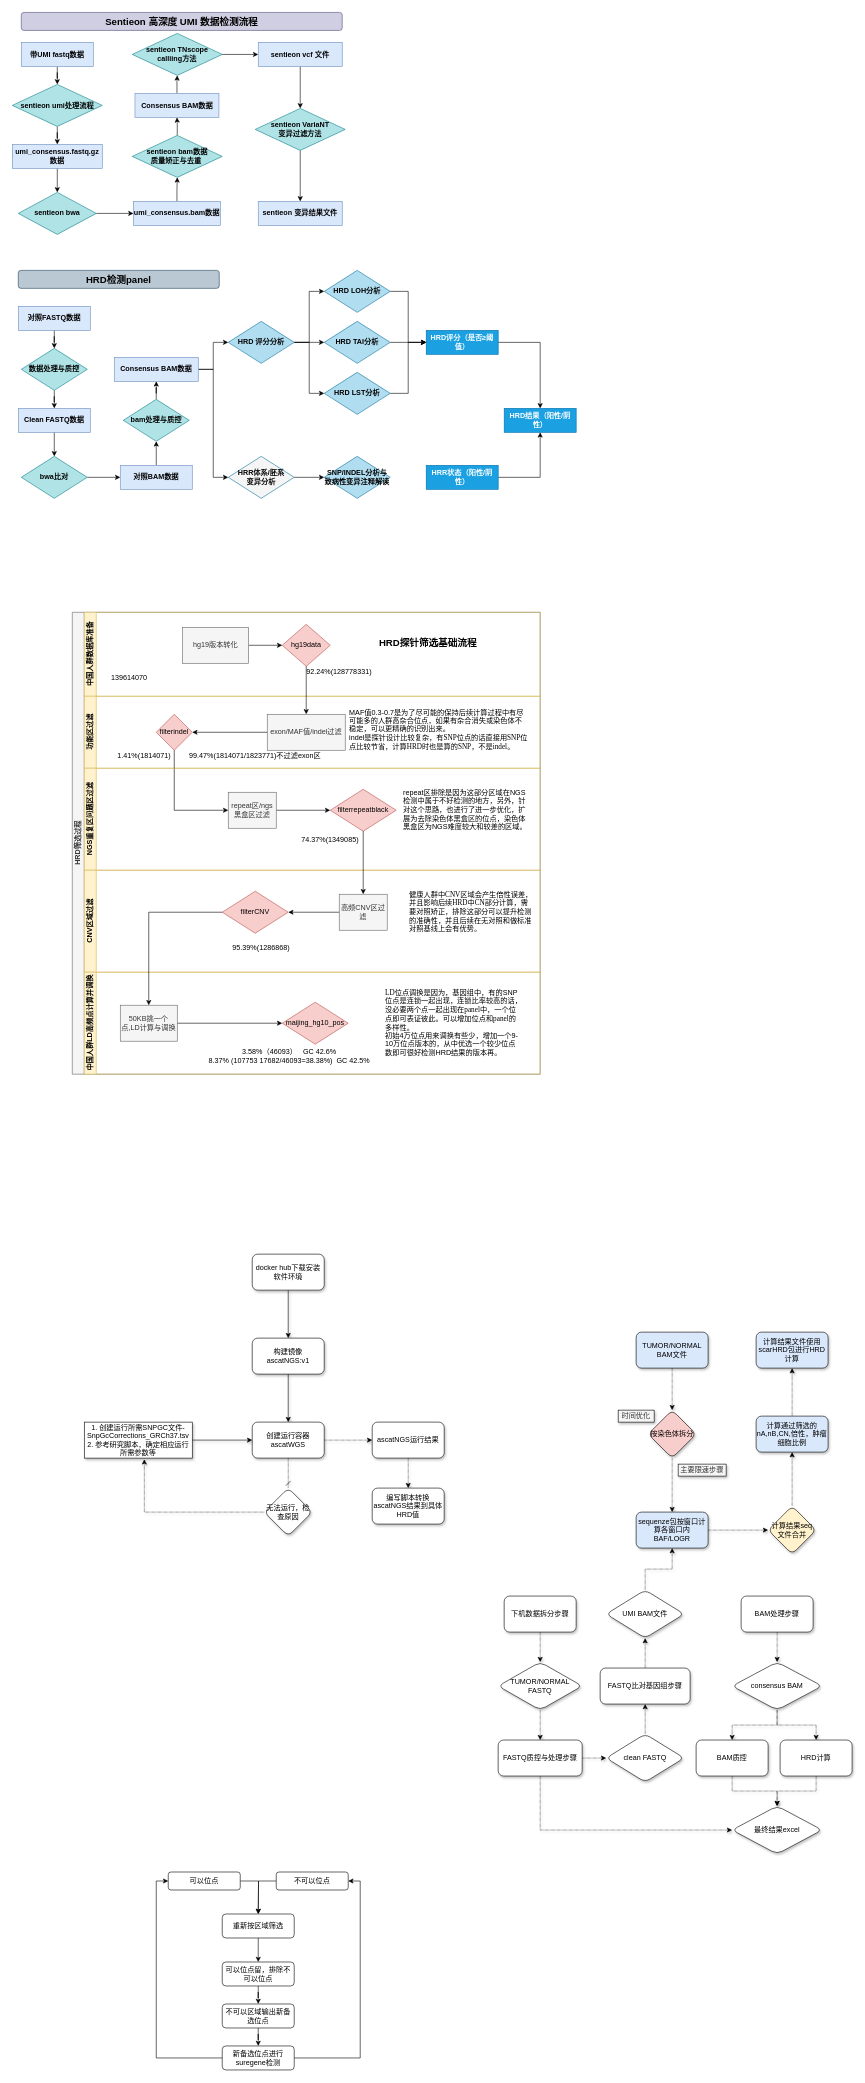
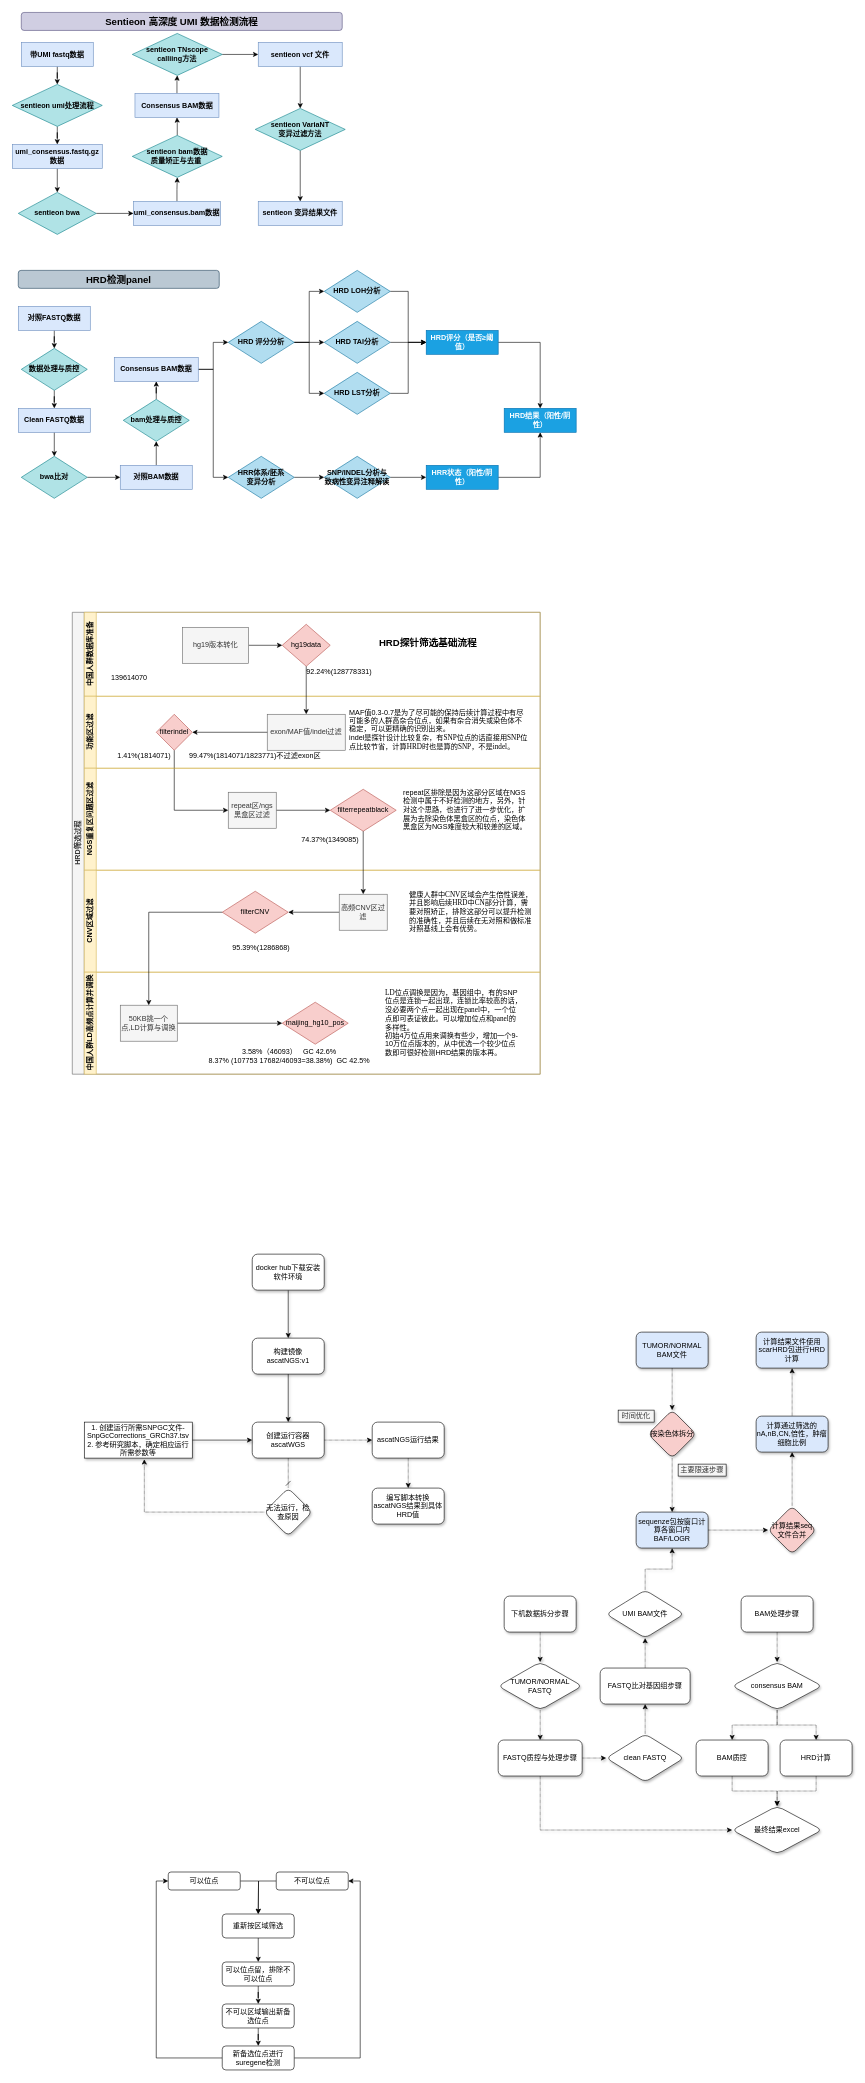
node "HRR体系/胚系 变异分析": fillcolor #f5f5f5 -> #b1ddf0
edge "SNP/INDEL分析与致病性变异注释解读" -> "HRR状态（阳性/阴性）": added
node "计算结果seq文件合并": fillcolor #fff2cc -> #f8cecc
